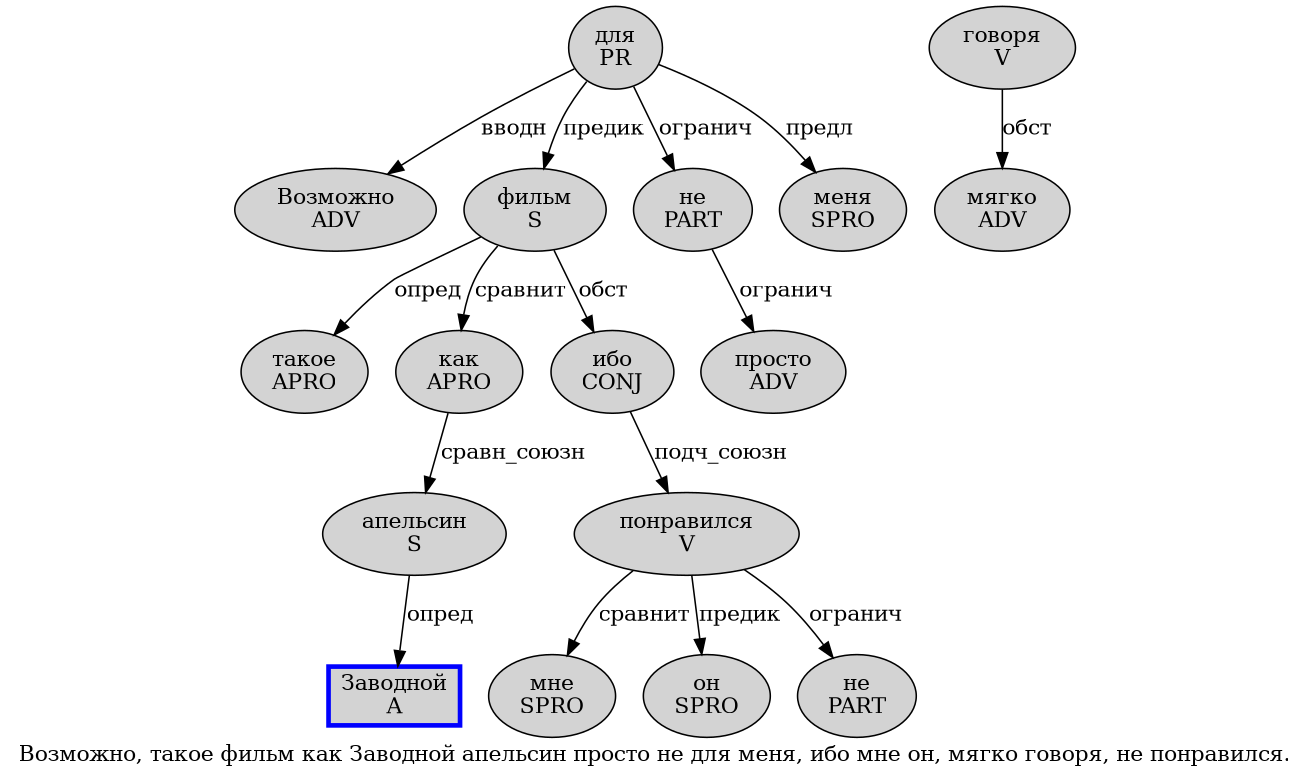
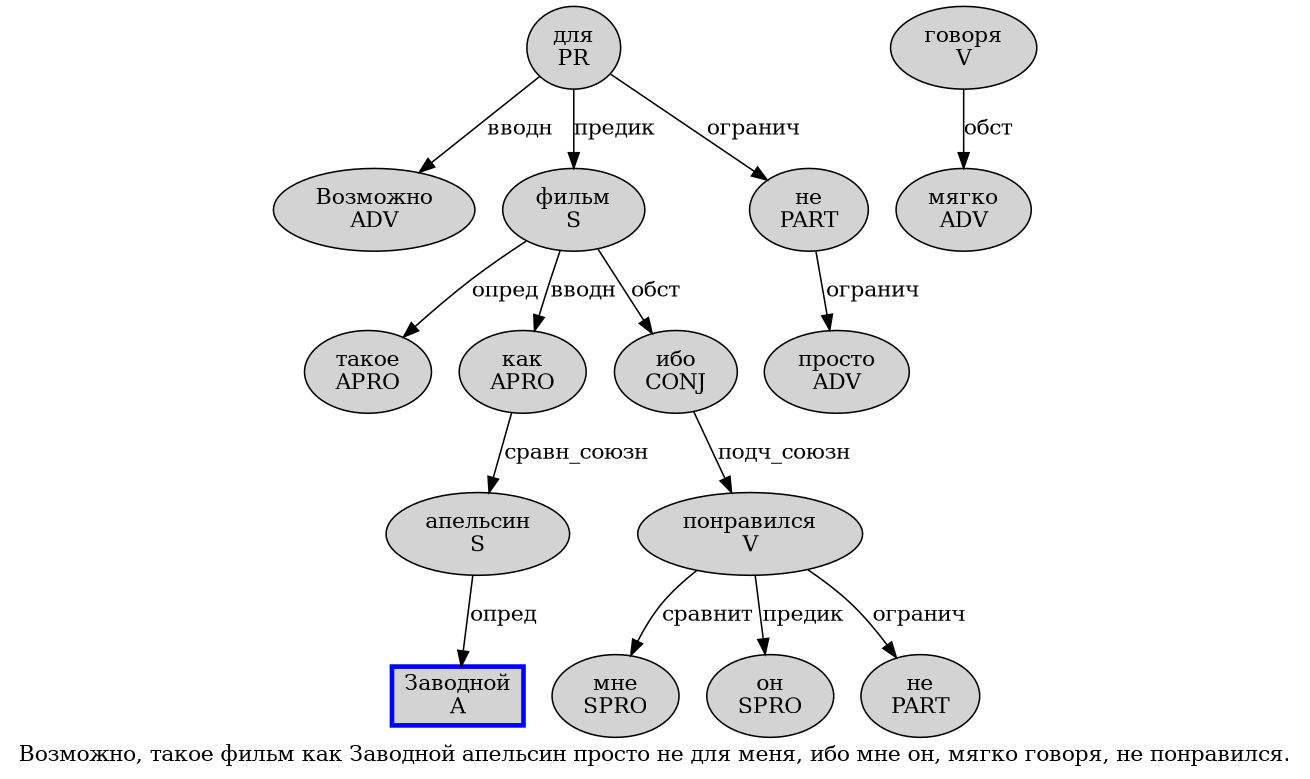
node "меня SPRO": removed
edge "фильм S" -> "как APRO": label "сравнит" -> "вводн"
